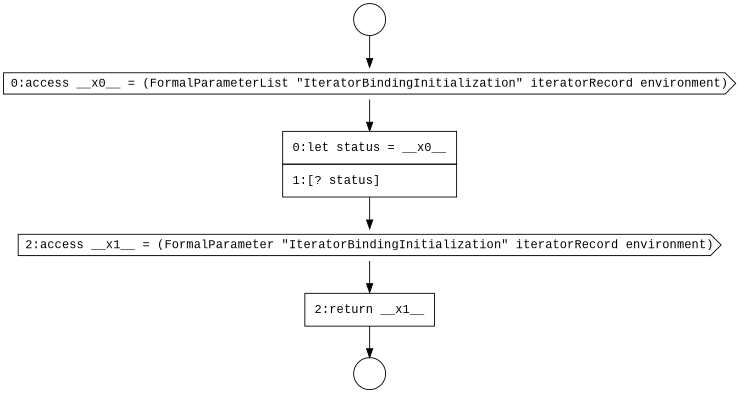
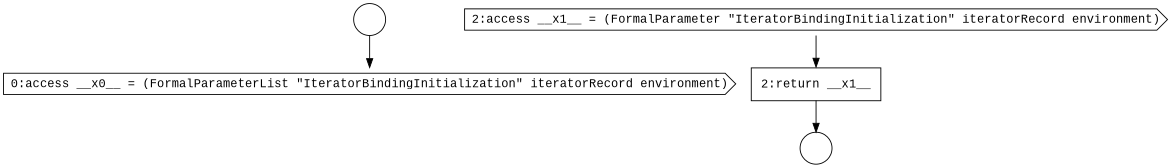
node "0:let status = __x0__": removed
